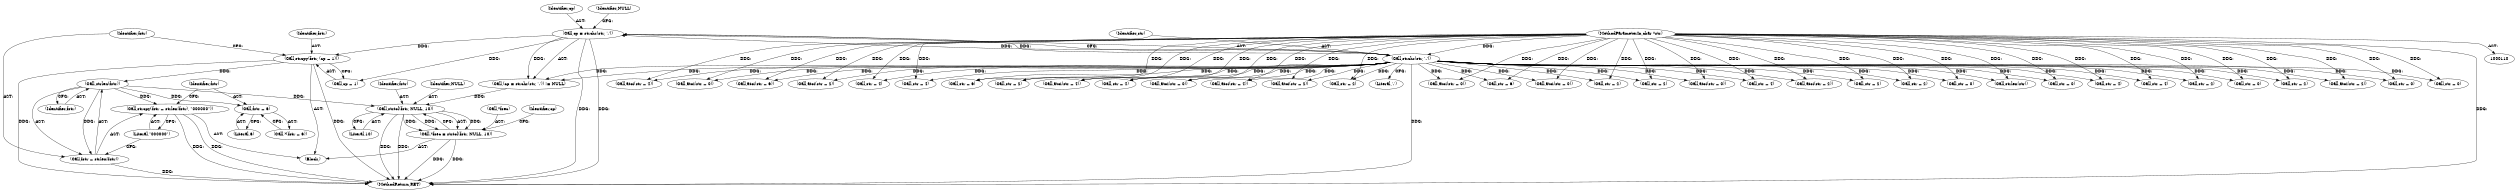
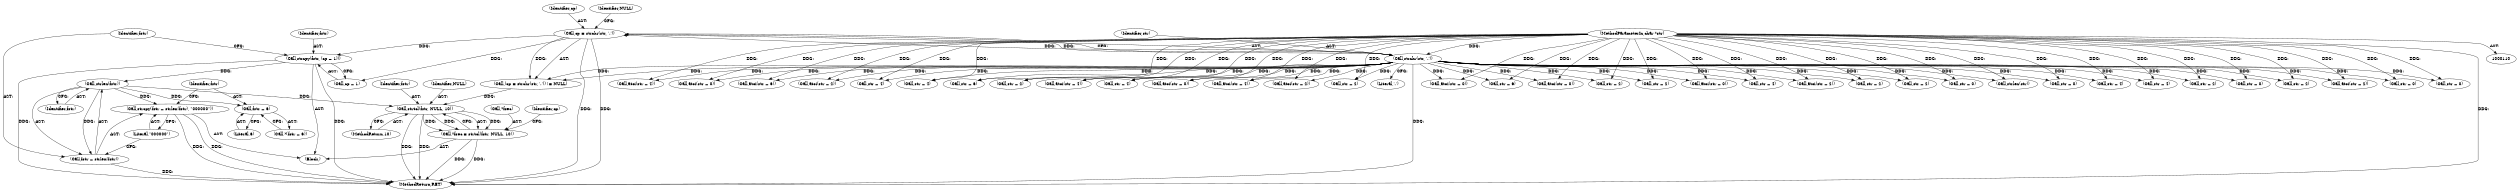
node "(Literal,10)": label "(Literal,10)" -> "(MethodReturn,10)"
